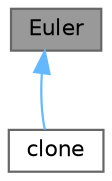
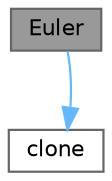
edge "clone" -> "Euler": reversed
